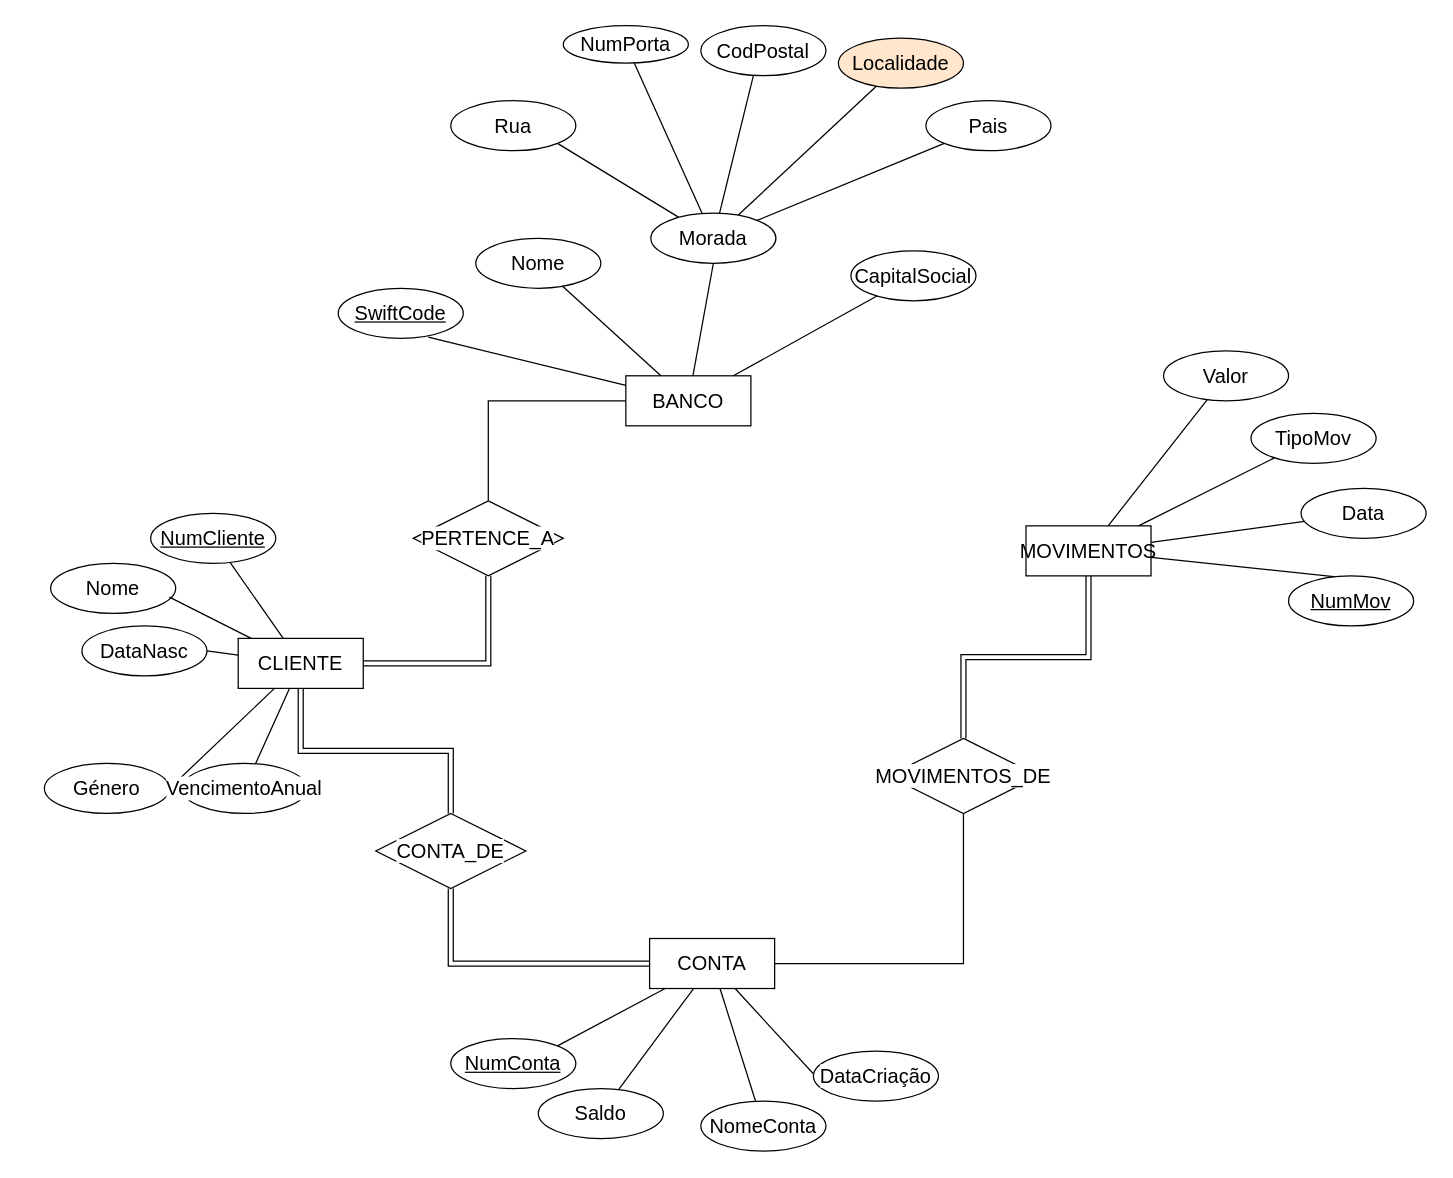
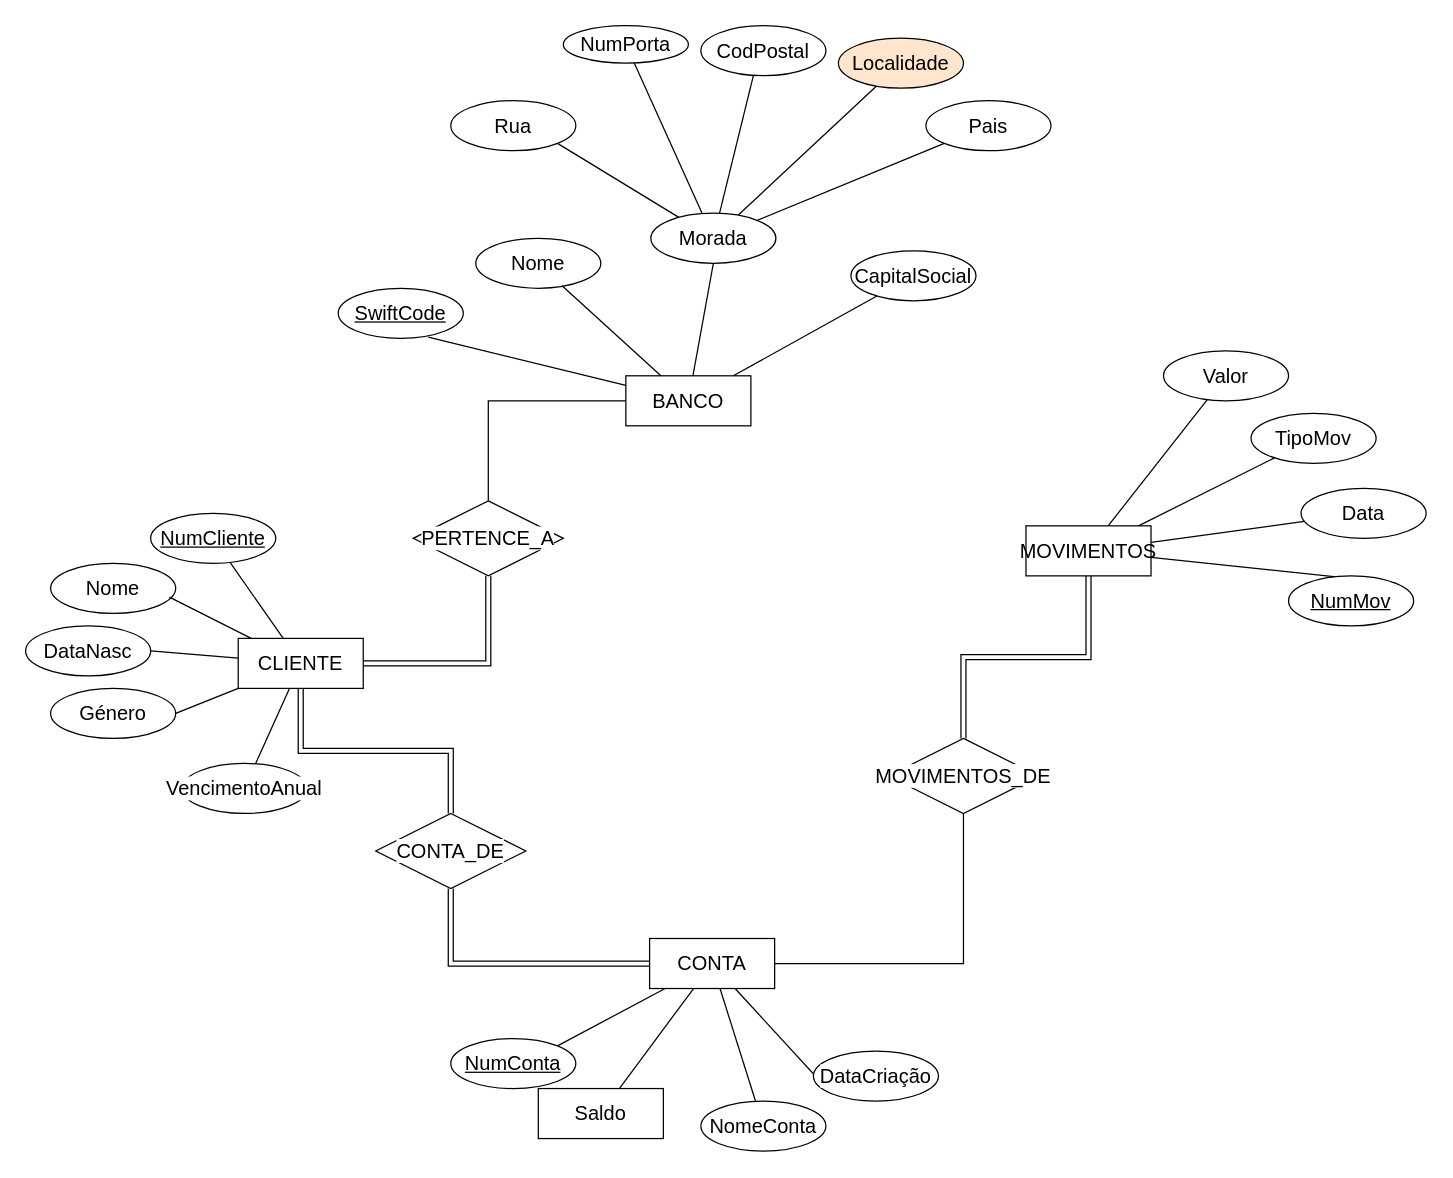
node "DataNasc": moved (144, 651) -> (88, 651)
node "Género": moved (107, 788) -> (113, 713)
node "Saldo": shape ellipse -> rectangle
